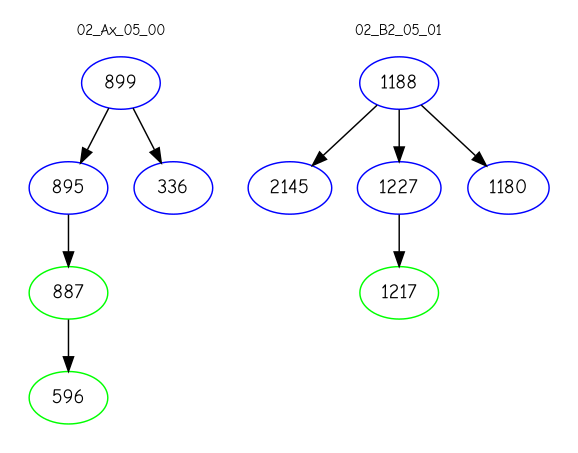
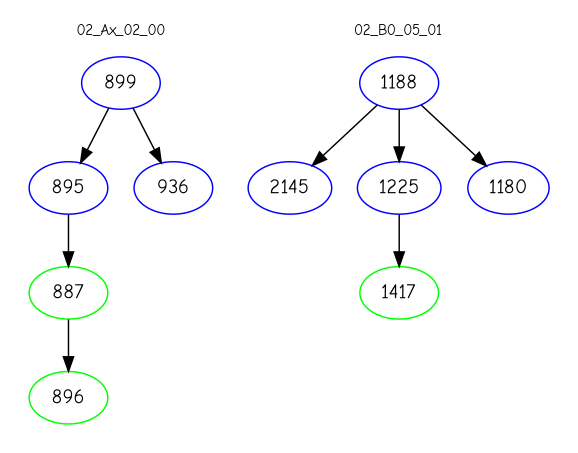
cluster "02_Ax_05_00": label "02_Ax_05_00" -> "02_Ax_02_00"
cluster "02_B2_05_01": label "02_B2_05_01" -> "02_B0_05_01"
node "336": label "336" -> "936"
node "1227": label "1227" -> "1225"
node "1217": label "1217" -> "1417"
node "596": label "596" -> "896"
